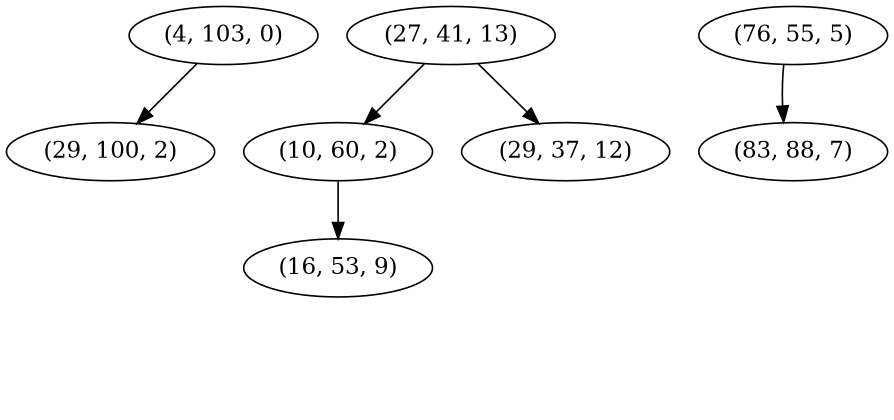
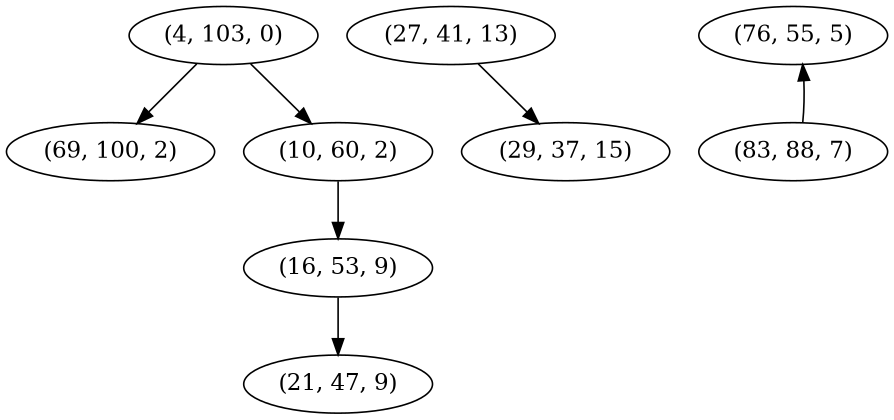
edge "(76, 55, 5)" -> "(83, 88, 7)": reversed
edge "(27, 41, 13)" -> "(10, 60, 2)": now "(4, 103, 0)" -> "(10, 60, 2)"
node "(29, 100, 2)": label "(29, 100, 2)" -> "(69, 100, 2)"
node "(29, 37, 12)": label "(29, 37, 12)" -> "(29, 37, 15)"
node "(21, 47, 9)": added
